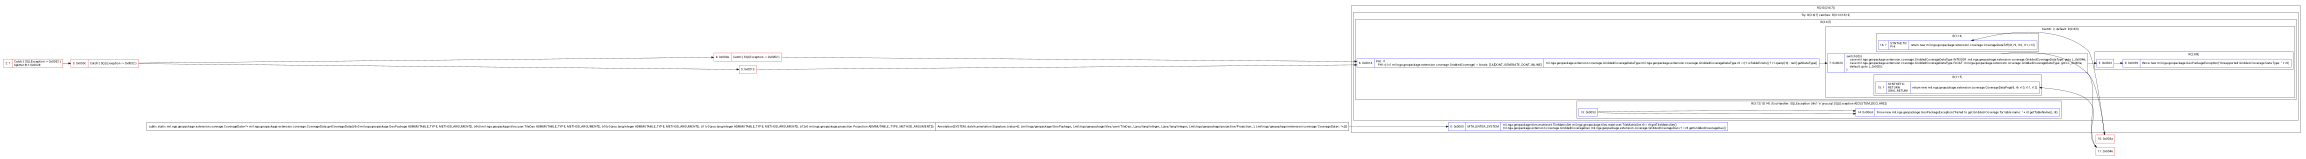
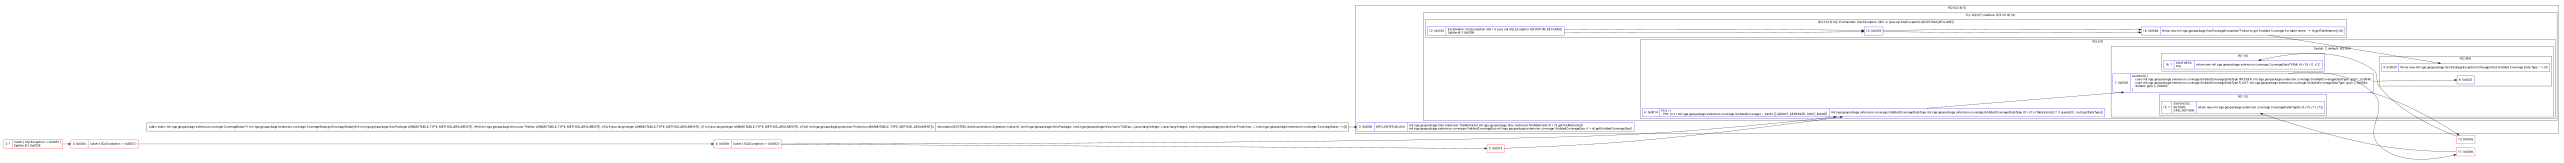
node "12: 0x0052": added
edge "8: 0x0023" -> "9: 0x0039": now "14: 0x006d" -> "9: 0x0039"
edge "3: 0x000c" -> "5: 0x0013": now "4: 0x000e" -> "5: 0x0013"
node "0: 0x0000": text "MTH_ENTER_SYSTEM" -> "MTH_ENTER_BLOCK"
